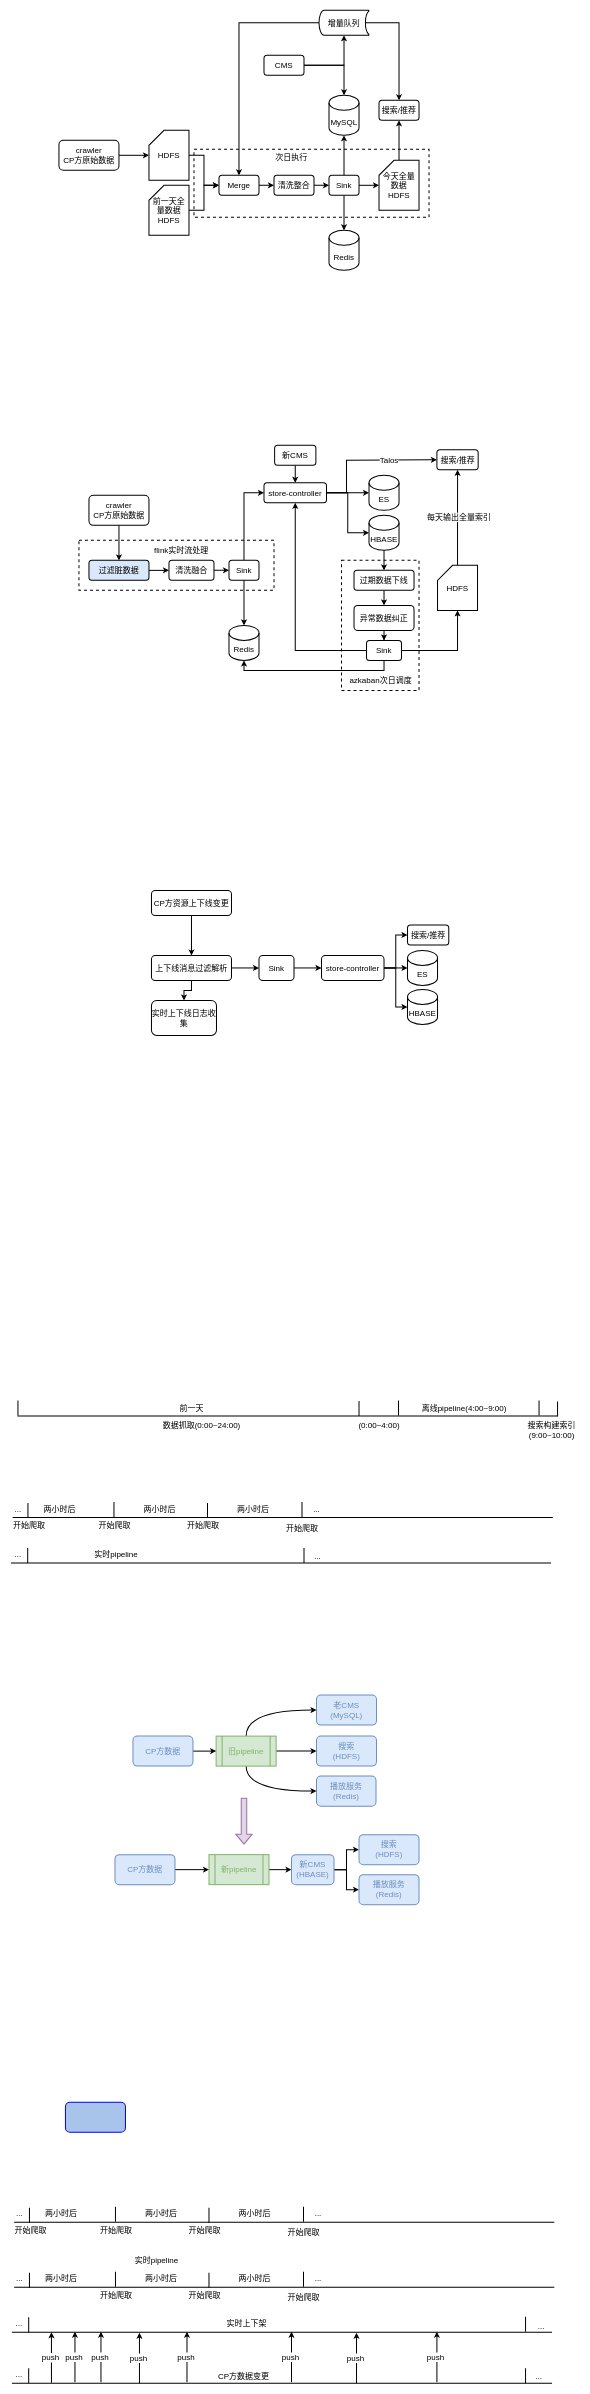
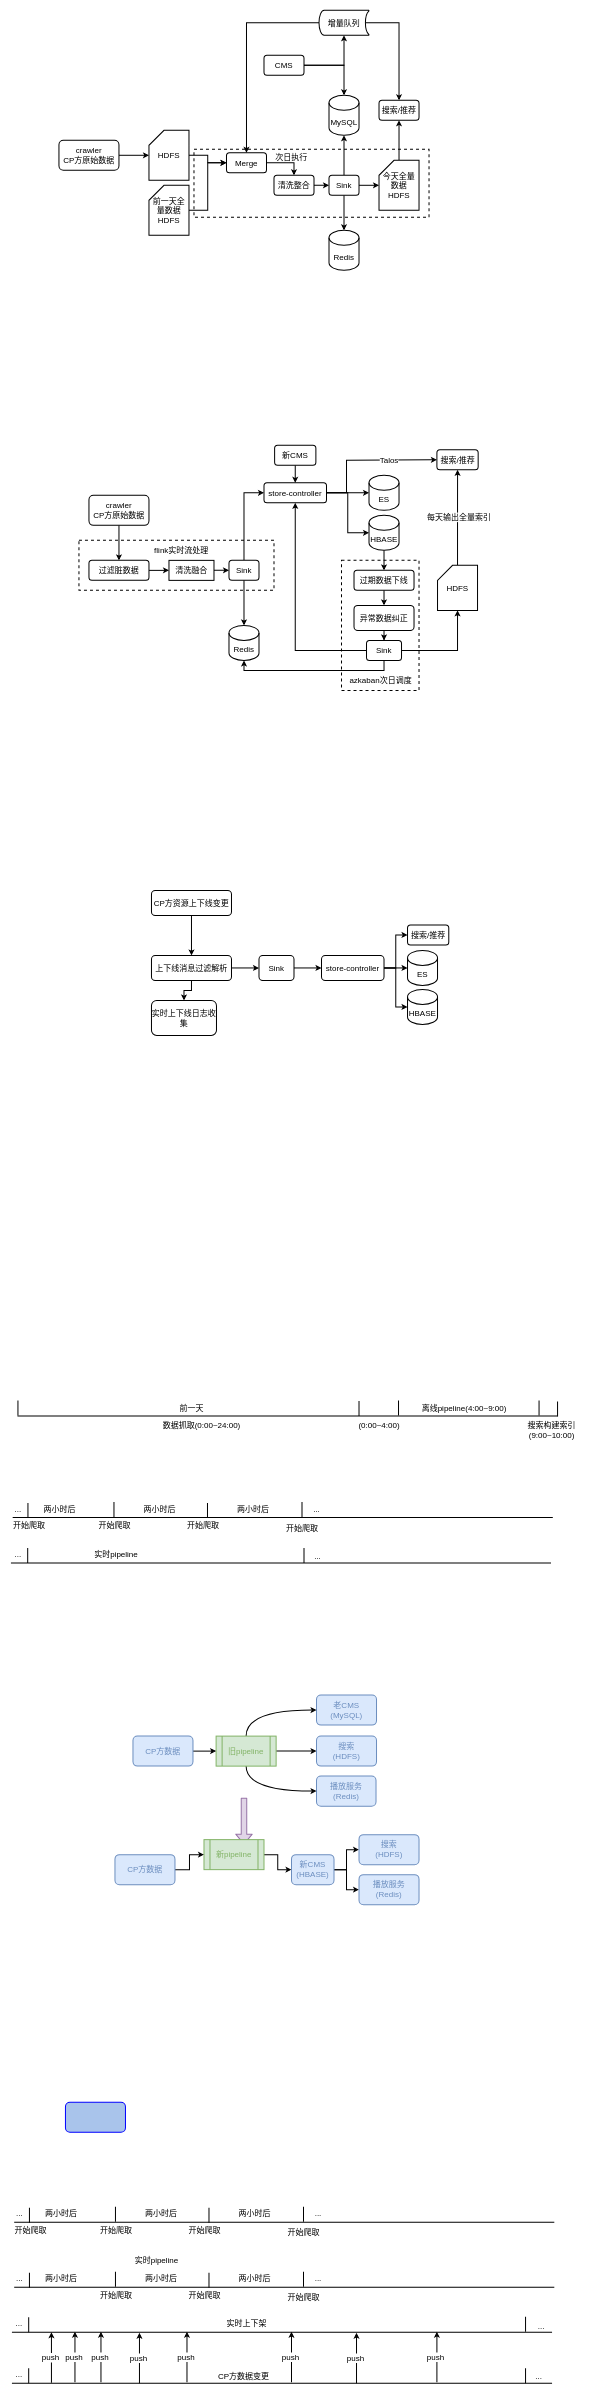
node "Merge": moved (239, 185) -> (246, 163)
node "过滤脏数据": fillcolor #dae8fc -> #ffffff
node "清洗融合": shape rounded rectangle -> rectangle
node "新pipeline": moved (239, 1869) -> (234, 1854)
